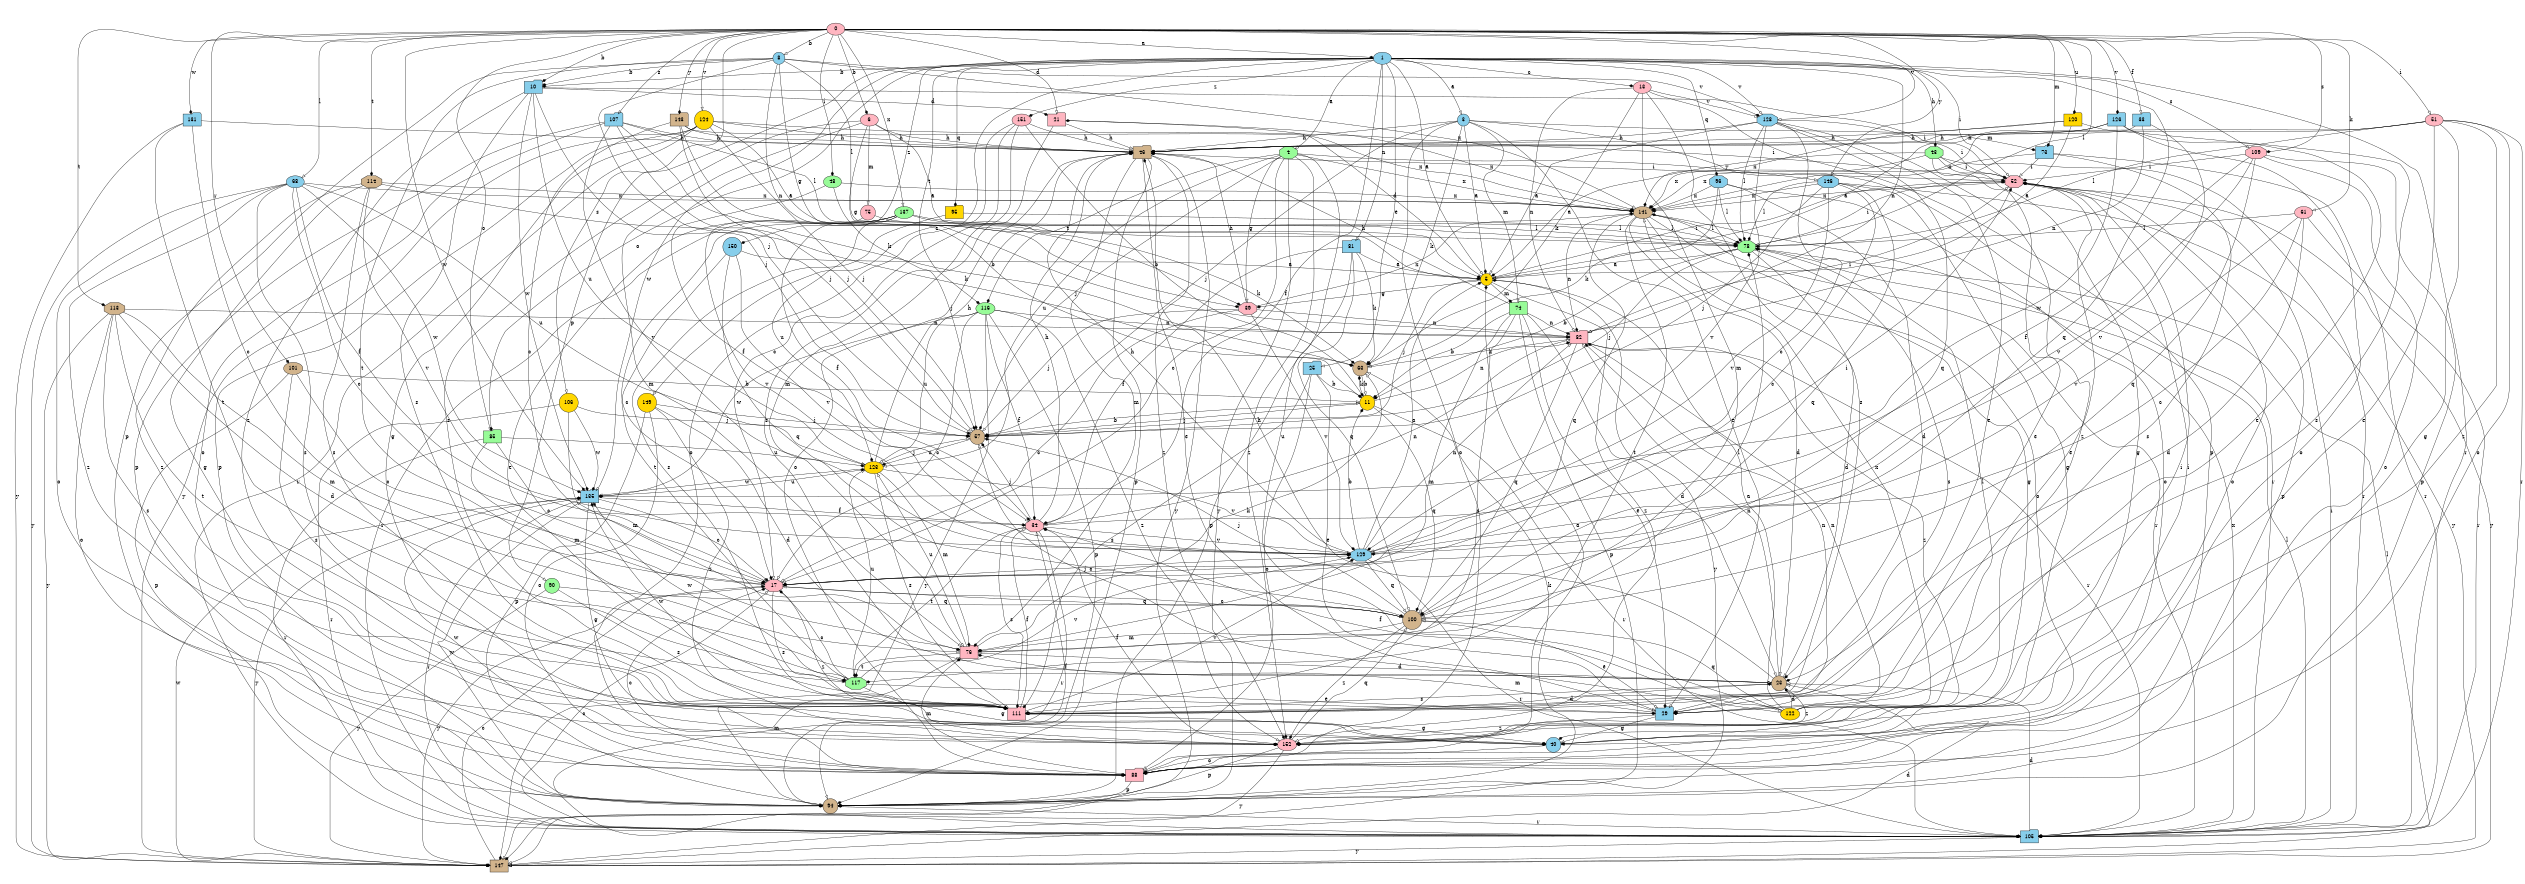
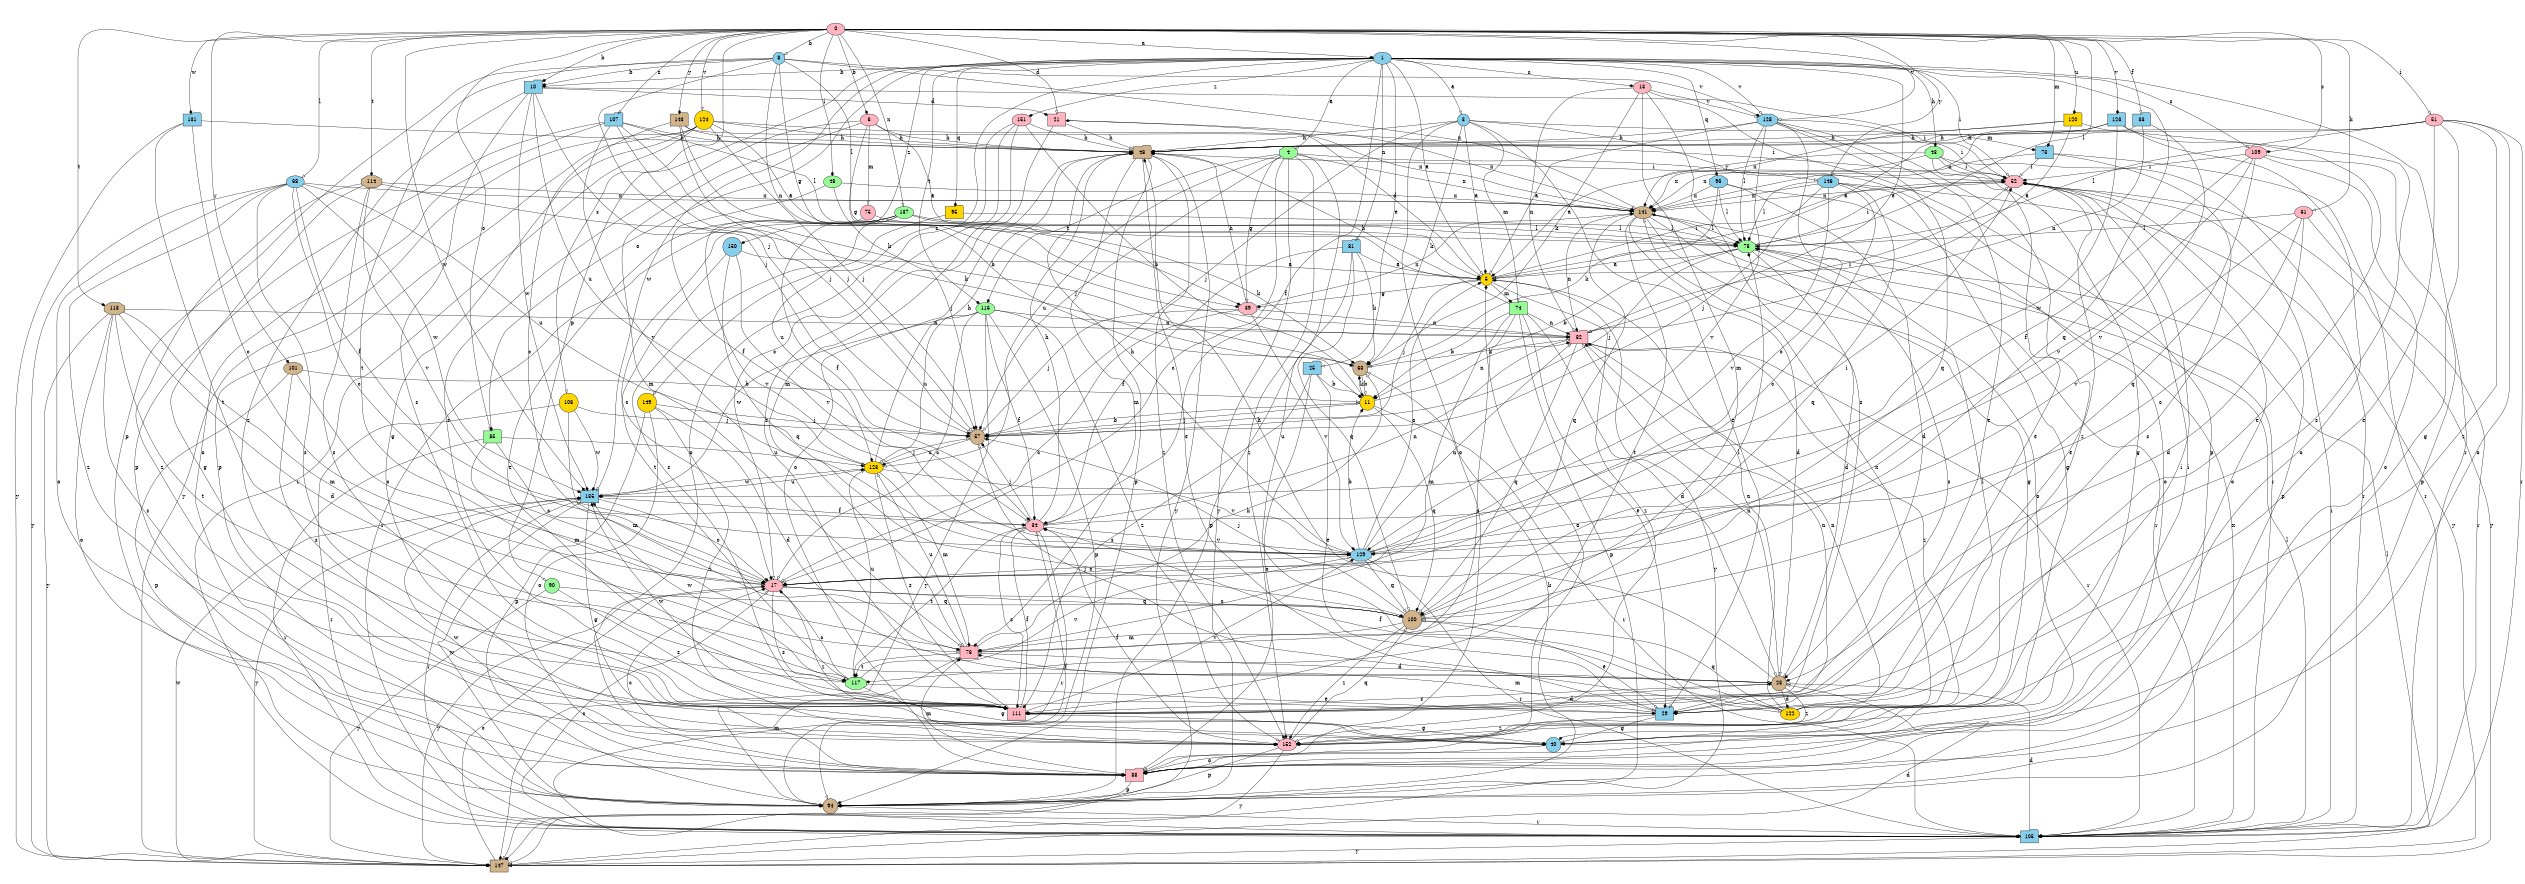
edge "1" -> "82": label "n" -> "e"
edge "117" -> "129": arrowhead diamond -> onormal
edge "122" -> "23": reversed
